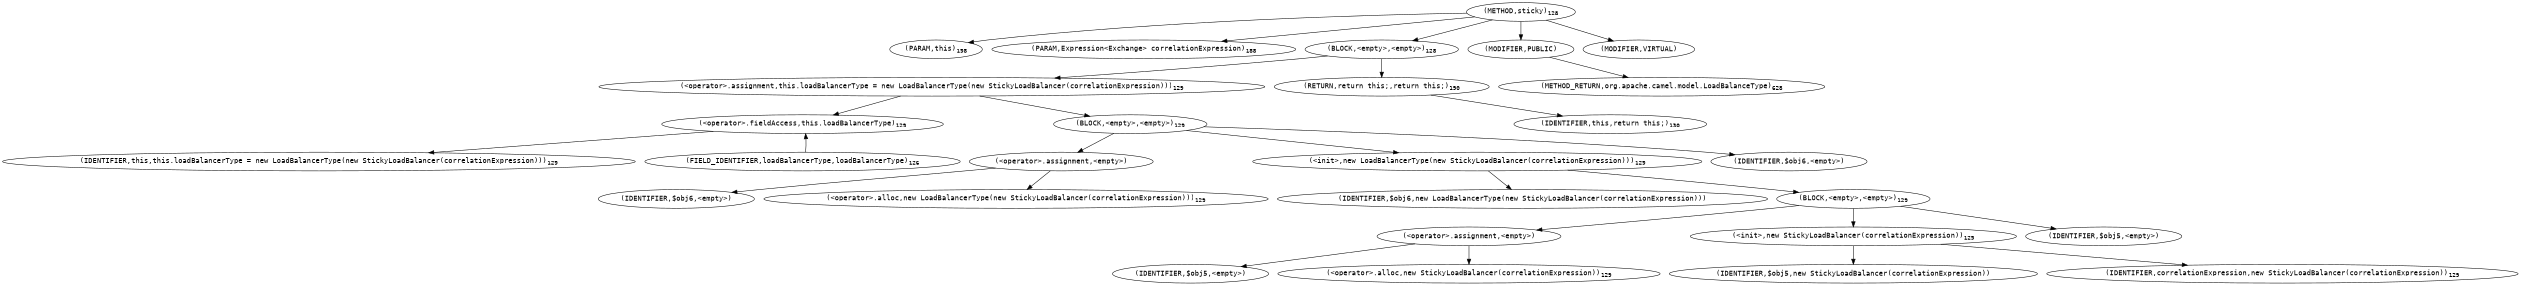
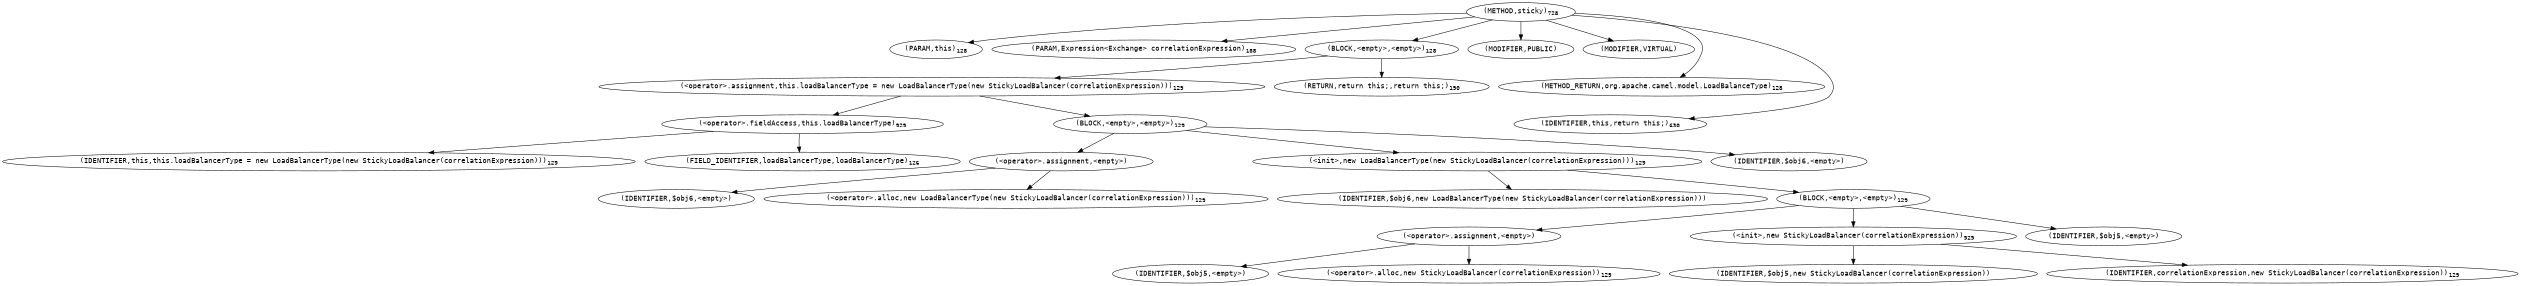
node "(METHOD,sticky)": text "128" -> "728"
node "(PARAM,this)": text "198" -> "128"
edge "(MODIFIER,PUBLIC)" -> "(METHOD_RETURN,org.apache.camel.model.LoadBalanceType)": now "(METHOD,sticky)" -> "(METHOD_RETURN,org.apache.camel.model.LoadBalanceType)"
node "(METHOD_RETURN,org.apache.camel.model.LoadBalanceType)": text "628" -> "128"
edge "(RETURN,return this;,return this;)" -> "(IDENTIFIER,this,return this;)": now "(METHOD,sticky)" -> "(IDENTIFIER,this,return this;)"
node "(<operator>.fieldAccess,this.loadBalancerType)": text "129" -> "929"
node "(IDENTIFIER,this,return this;)": text "130" -> "630"
edge "(FIELD_IDENTIFIER,loadBalancerType,loadBalancerType)" -> "(<operator>.fieldAccess,this.loadBalancerType)": reversed
node "(<init>,new StickyLoadBalancer(correlationExpression))": text "129" -> "929"
